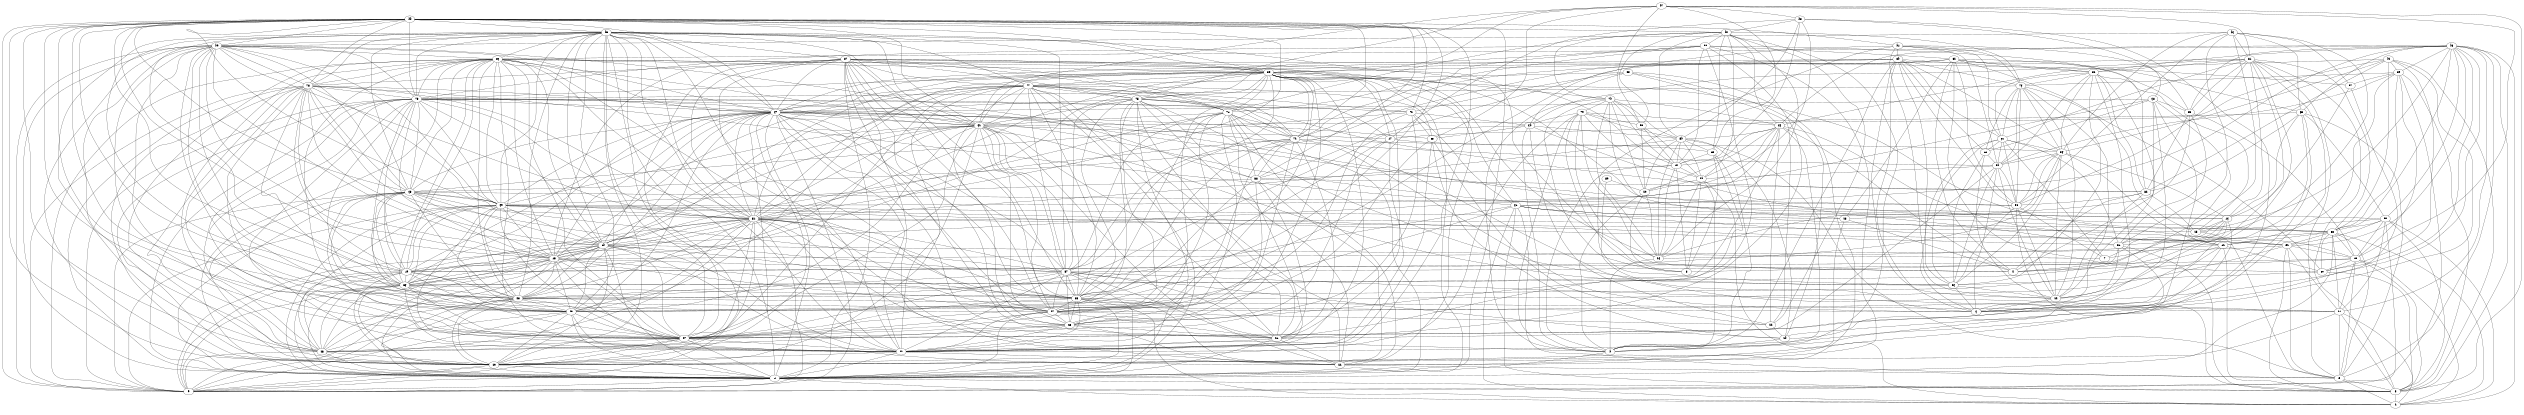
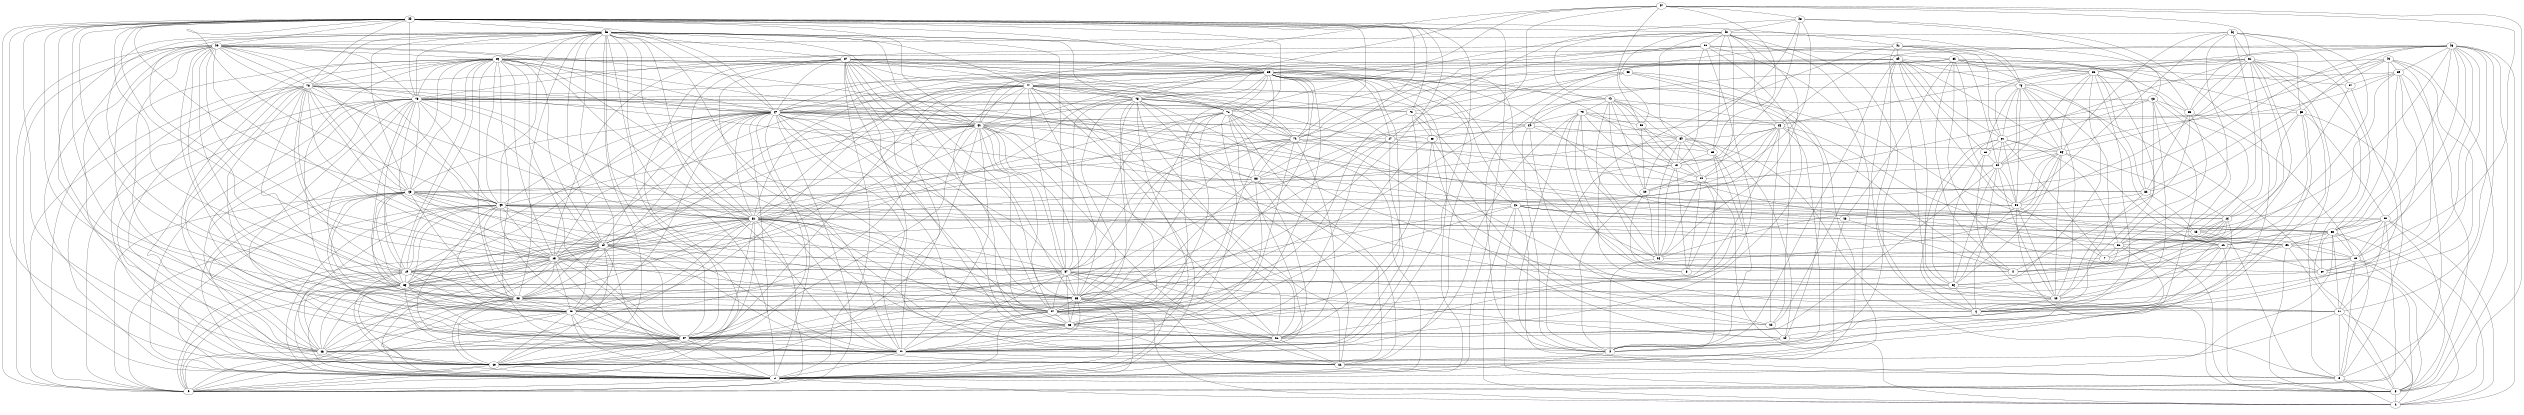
edge "83" -> "93": now "75" -> "93"
edge "63" -> "72": now "63" -> "38"
node "50": removed
edge "2" -> "32": removed
edge "8" -> "79": now "45" -> "79"
edge "12" -> "34": now "7" -> "34"
edge "5" -> "51": removed
edge "11" -> "83": now "11" -> "61"
